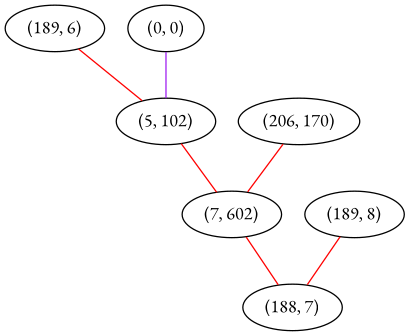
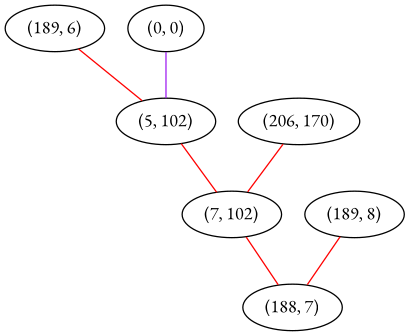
node "(7, 602)": label "(7, 602)" -> "(7, 102)"
